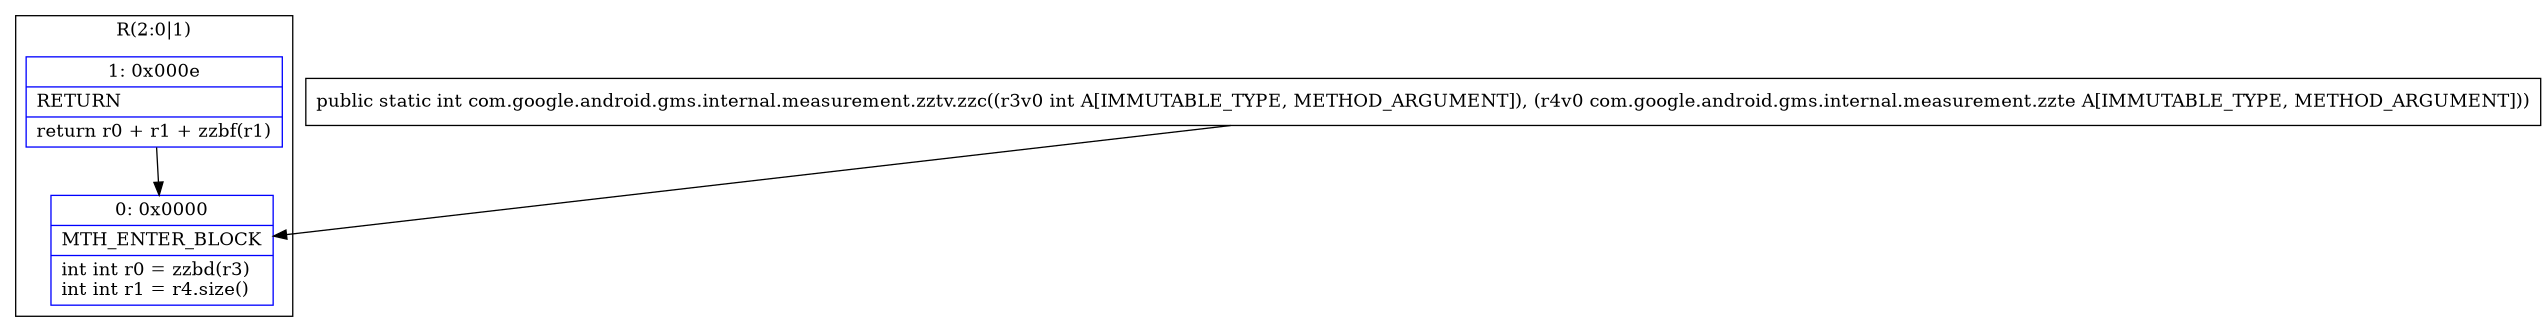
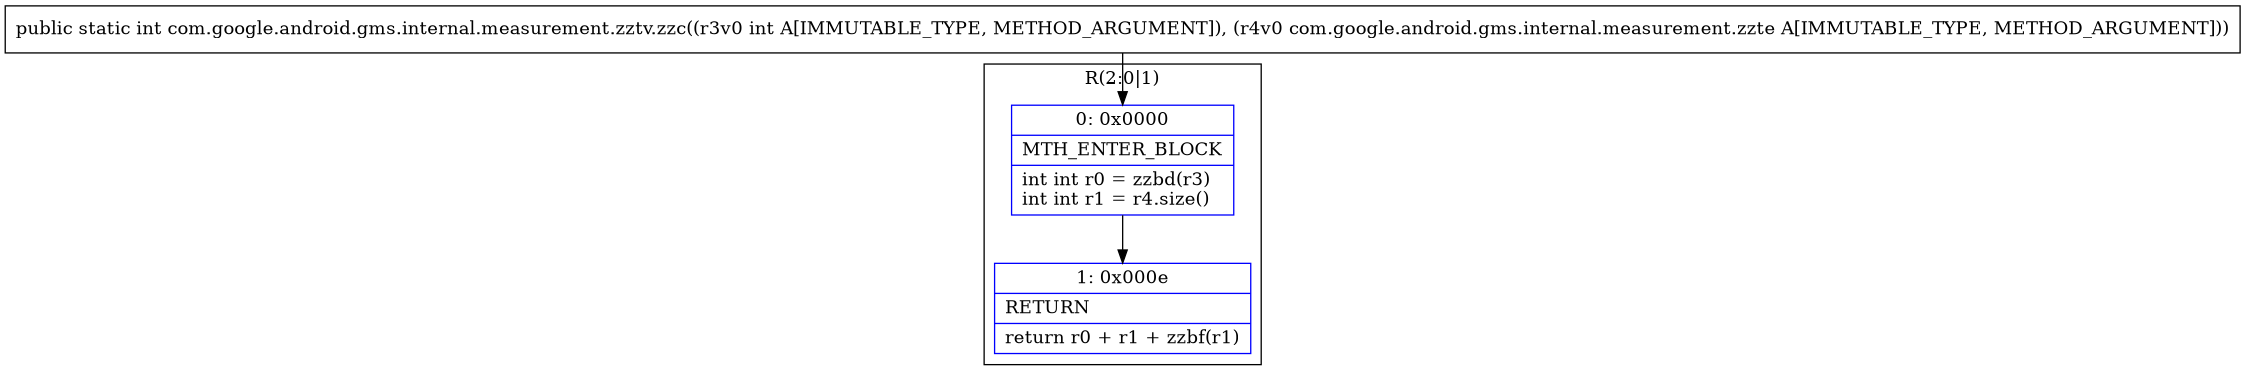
edge "1: 0x000e" -> "0: 0x0000": reversed
